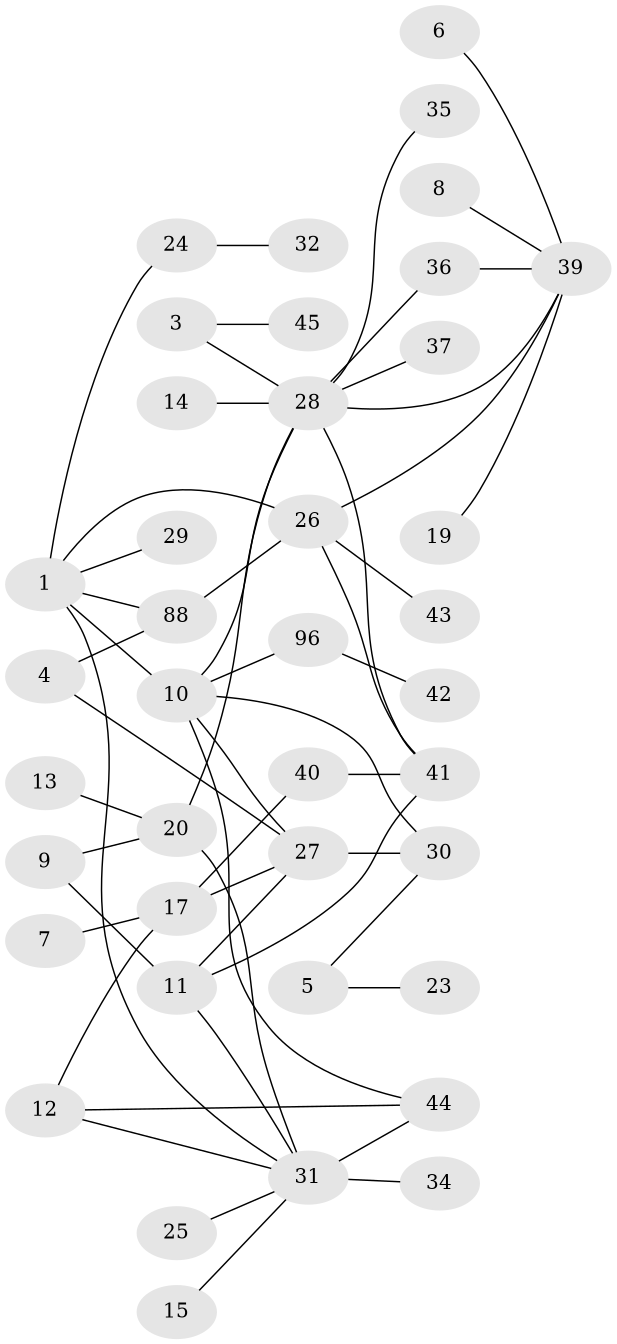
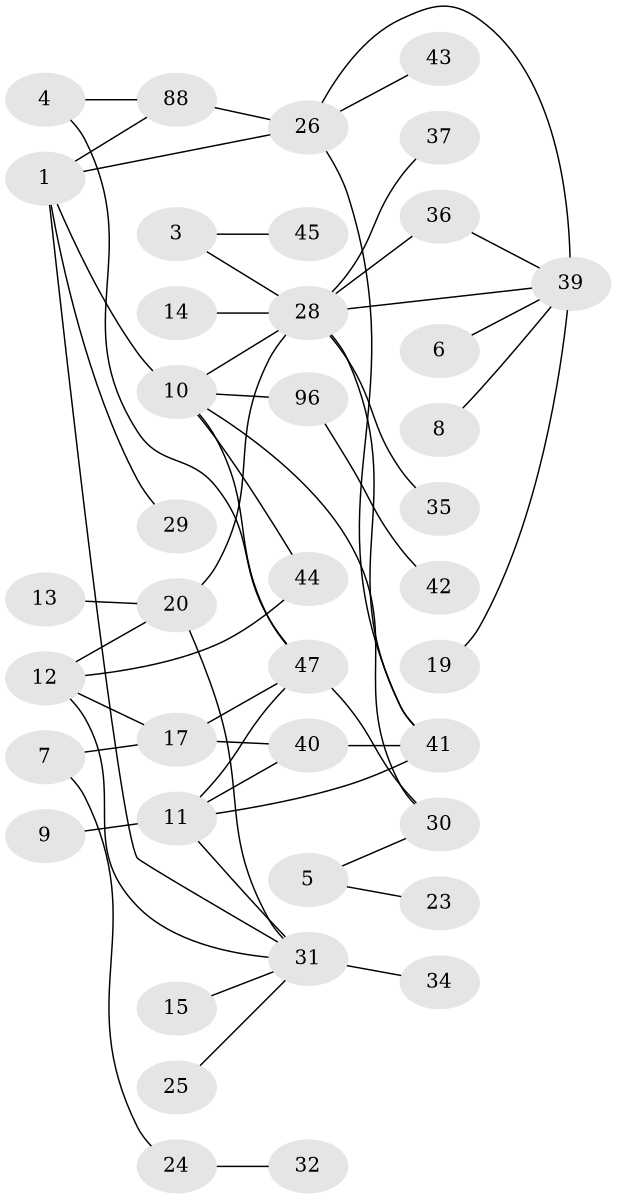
edge "24" -- "1": now "24" -- "7"
edge "40" -- "11": added
edge "20" -- "9": now "20" -- "12"
node "27": label "27" -> "47"
edge "44" -- "31": removed
